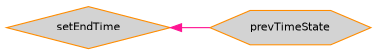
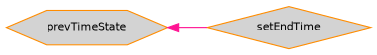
edge "prevTimeState" -> "setEndTime": reversed
